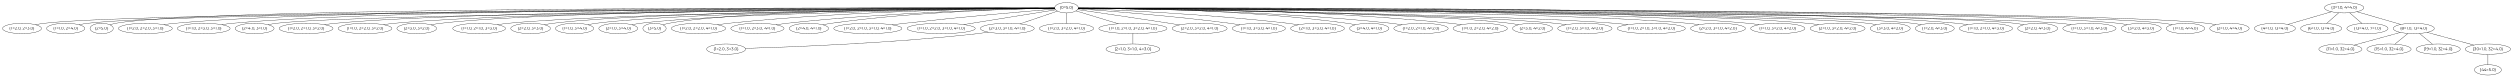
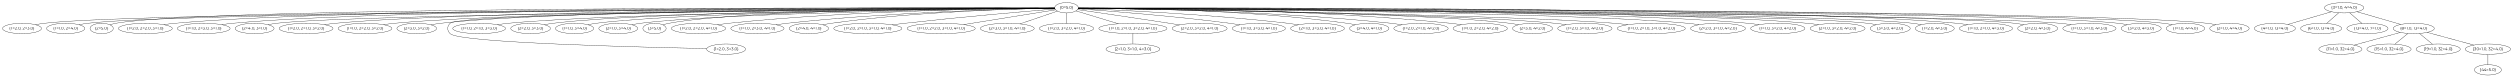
edge "{2=3.0, 3=1.0, 4=1.0}" -- "{1=2.0, 3=3.0}": now "{0=5.0}" -- "{1=2.0, 3=3.0}"
